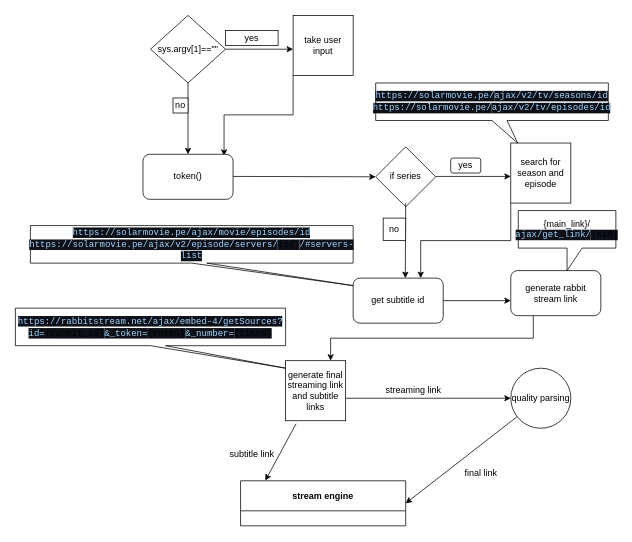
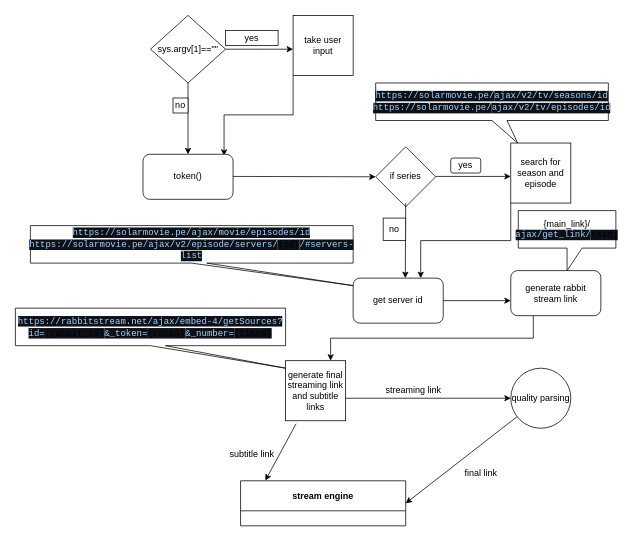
node "get subtitle id": label "get subtitle id" -> "get server id"
